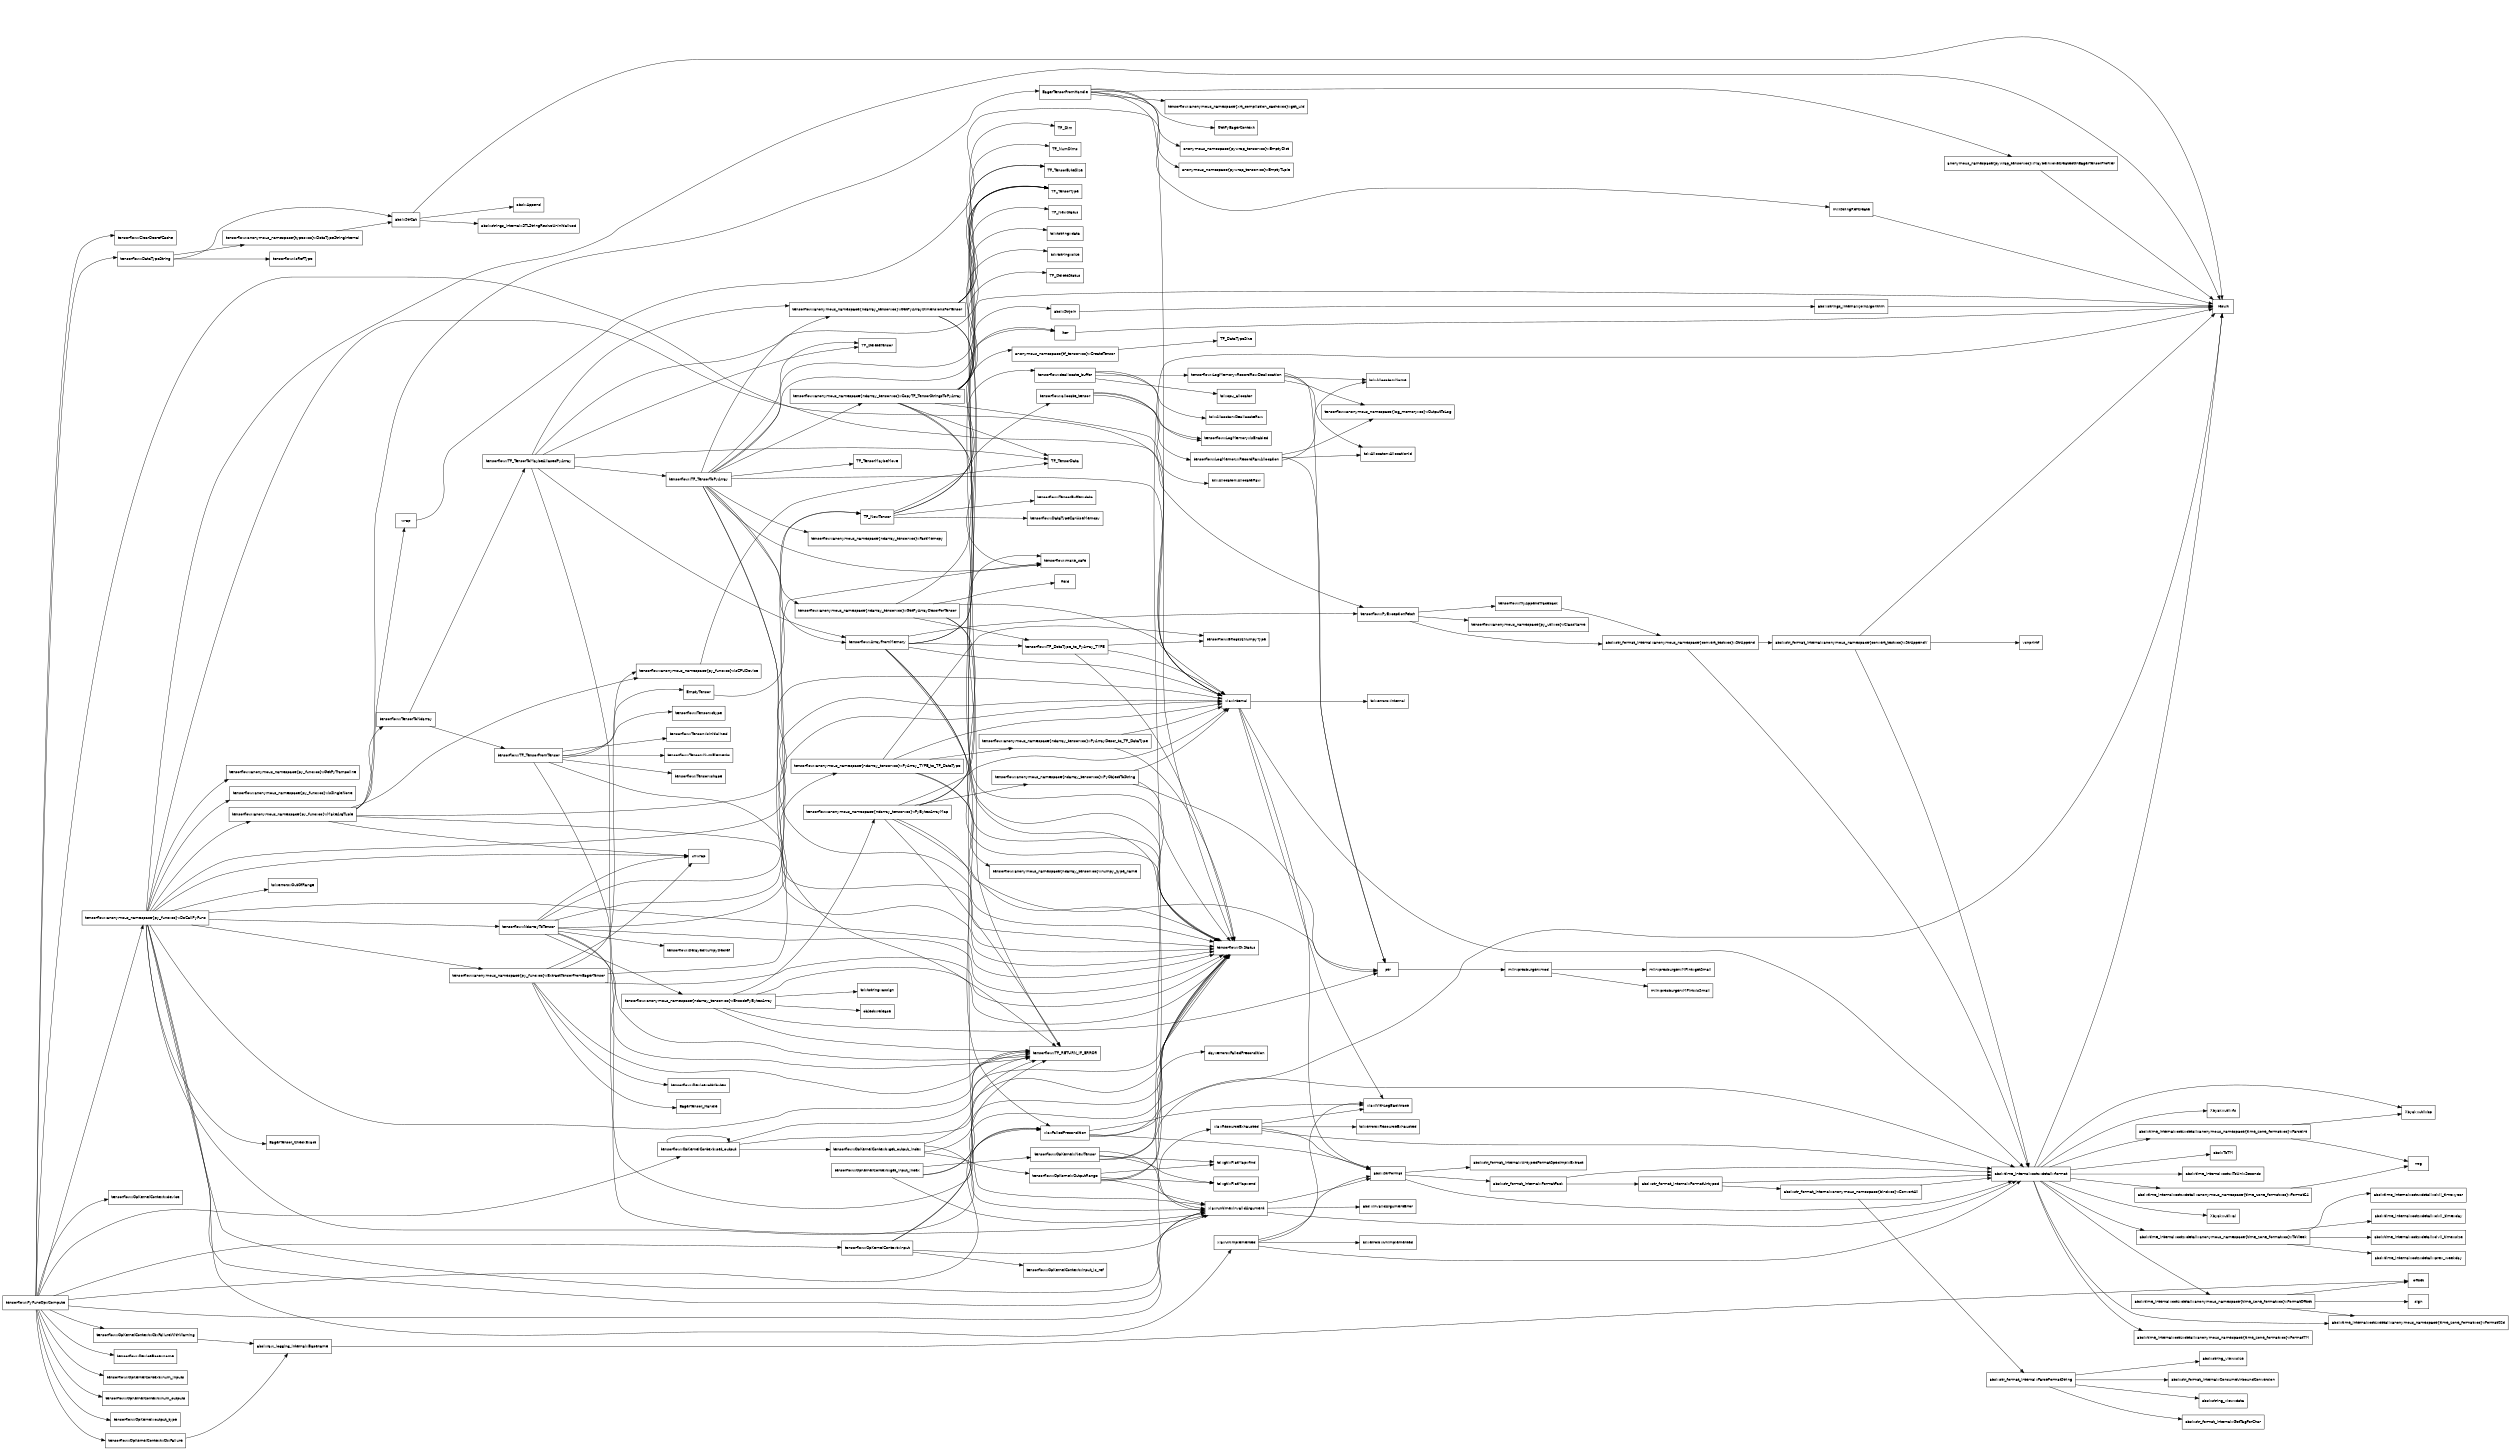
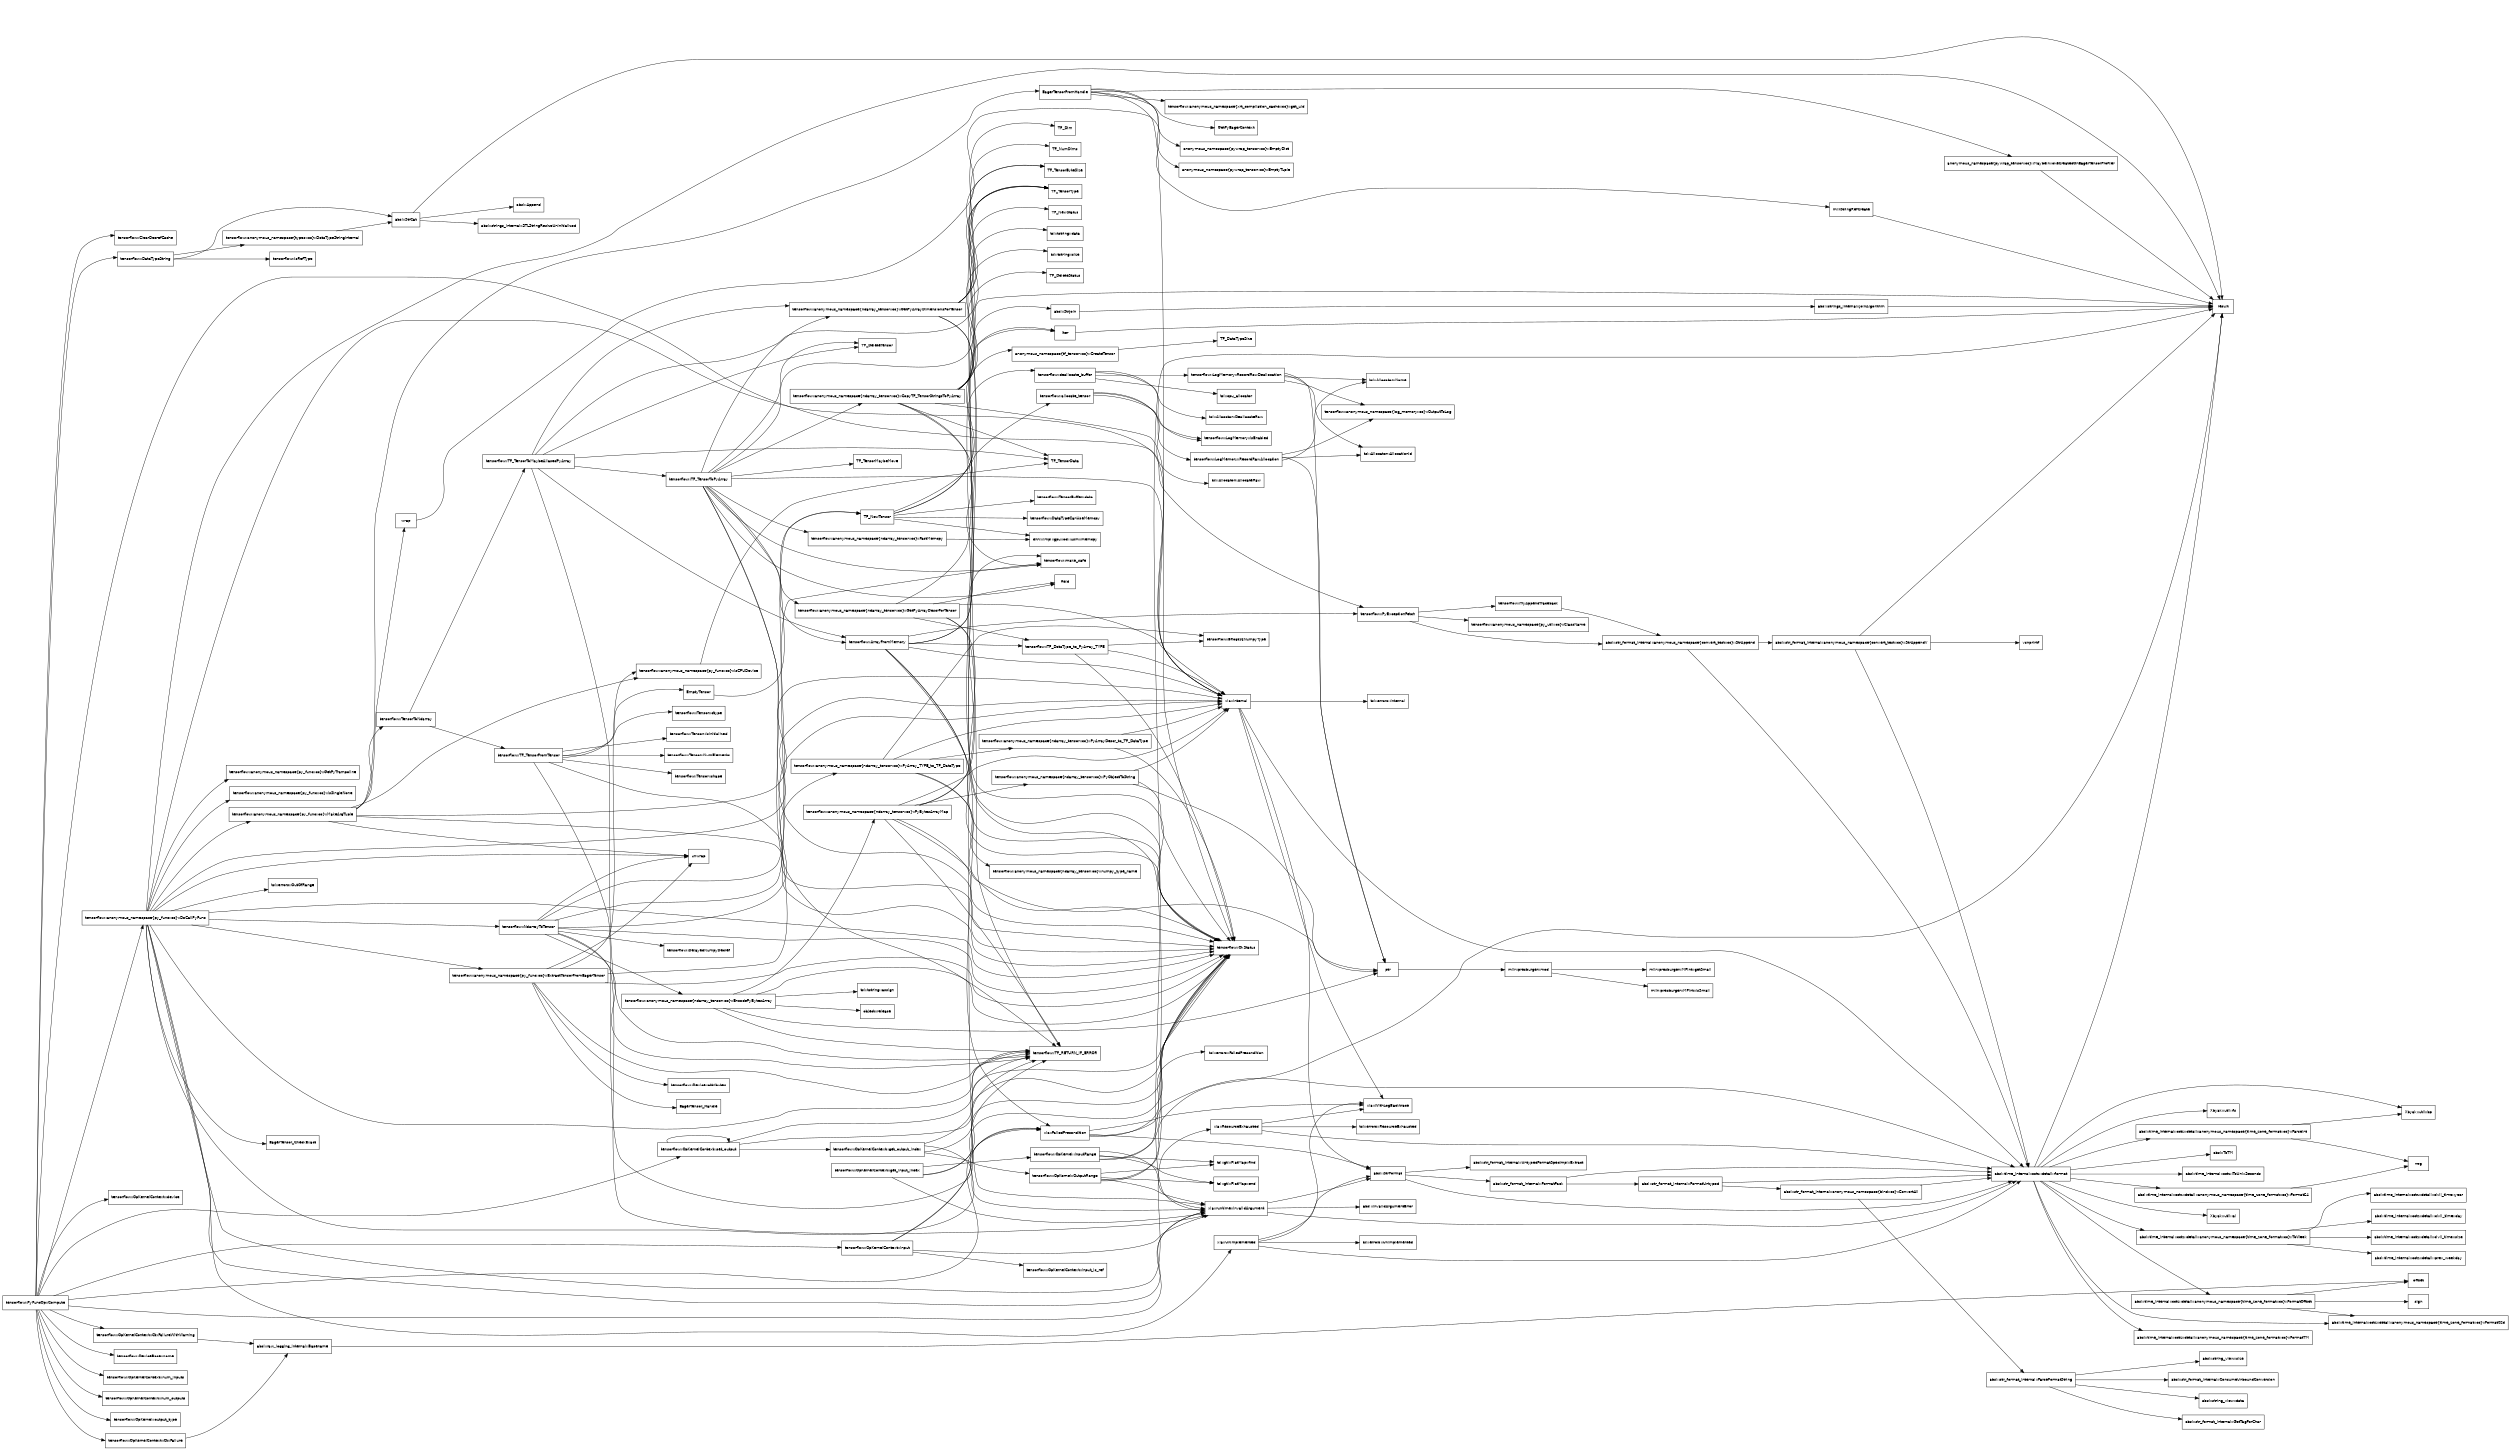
edge "tensorflow::TF_TensorToPyArray" -> "TF_TensorType": now "tensorflow::TF_TensorToPyArray" -> "field"
node "dnnl::impl::gpu::ocl::usm::memcpy": added
node "day::errors::FailedPrecondition": label "day::errors::FailedPrecondition" -> "tsl::errors::FailedPrecondition"
edge "xla::ResourceExhausted" -> "absl::StrFormat": removed
node "tensorflow::OpKernel::NewTensor": label "tensorflow::OpKernel::NewTensor" -> "tensorflow::OpKernel::InputRange"
